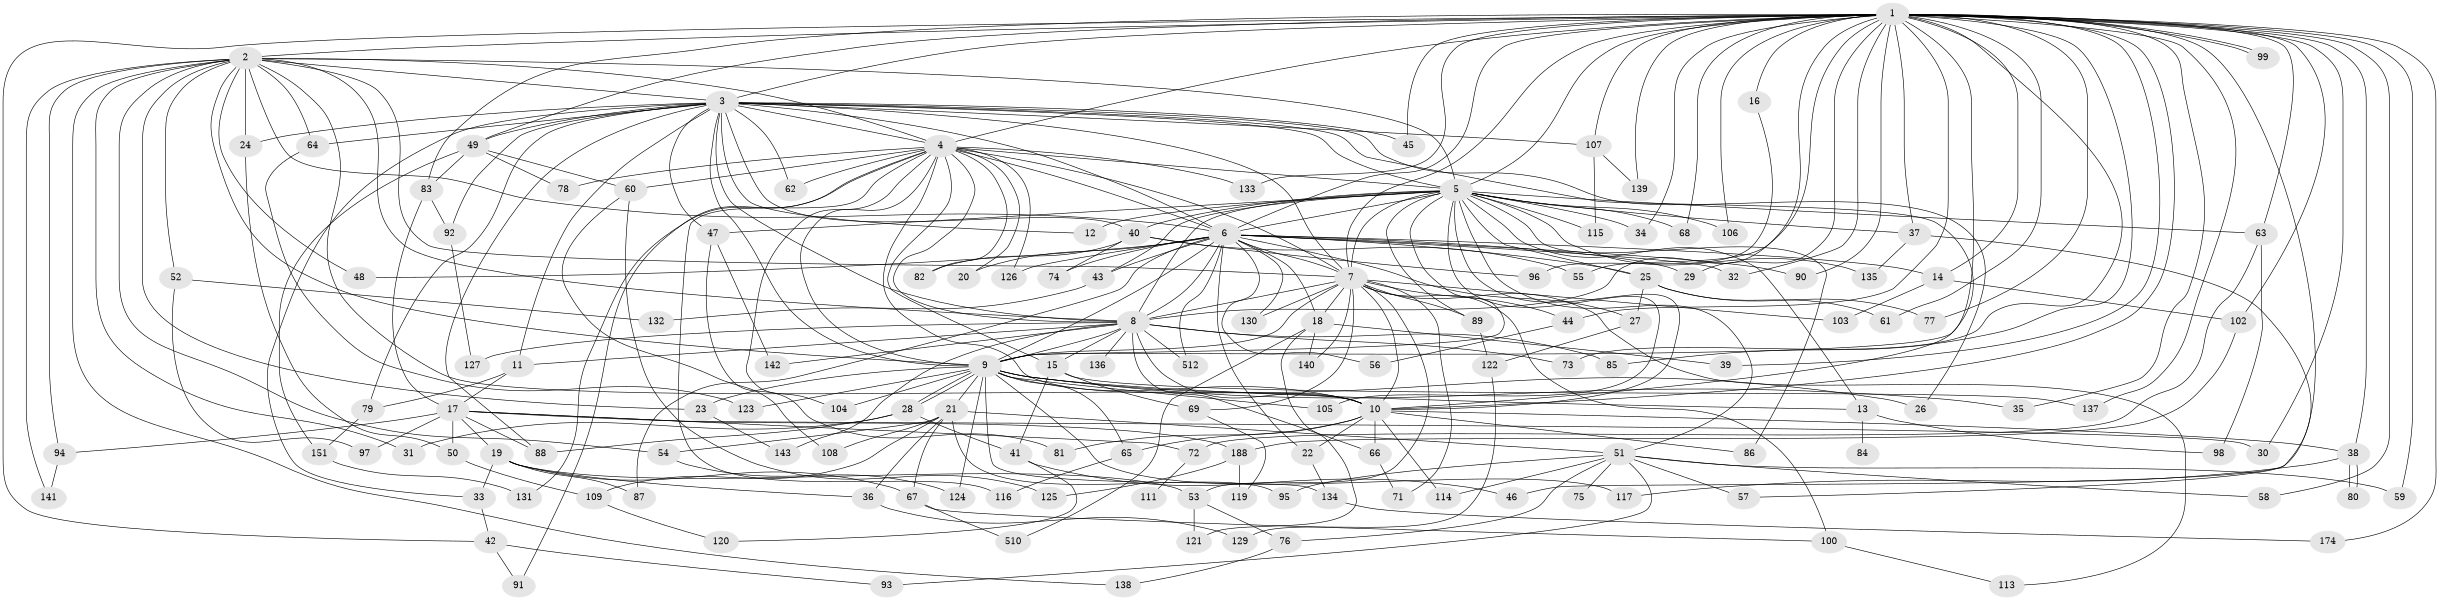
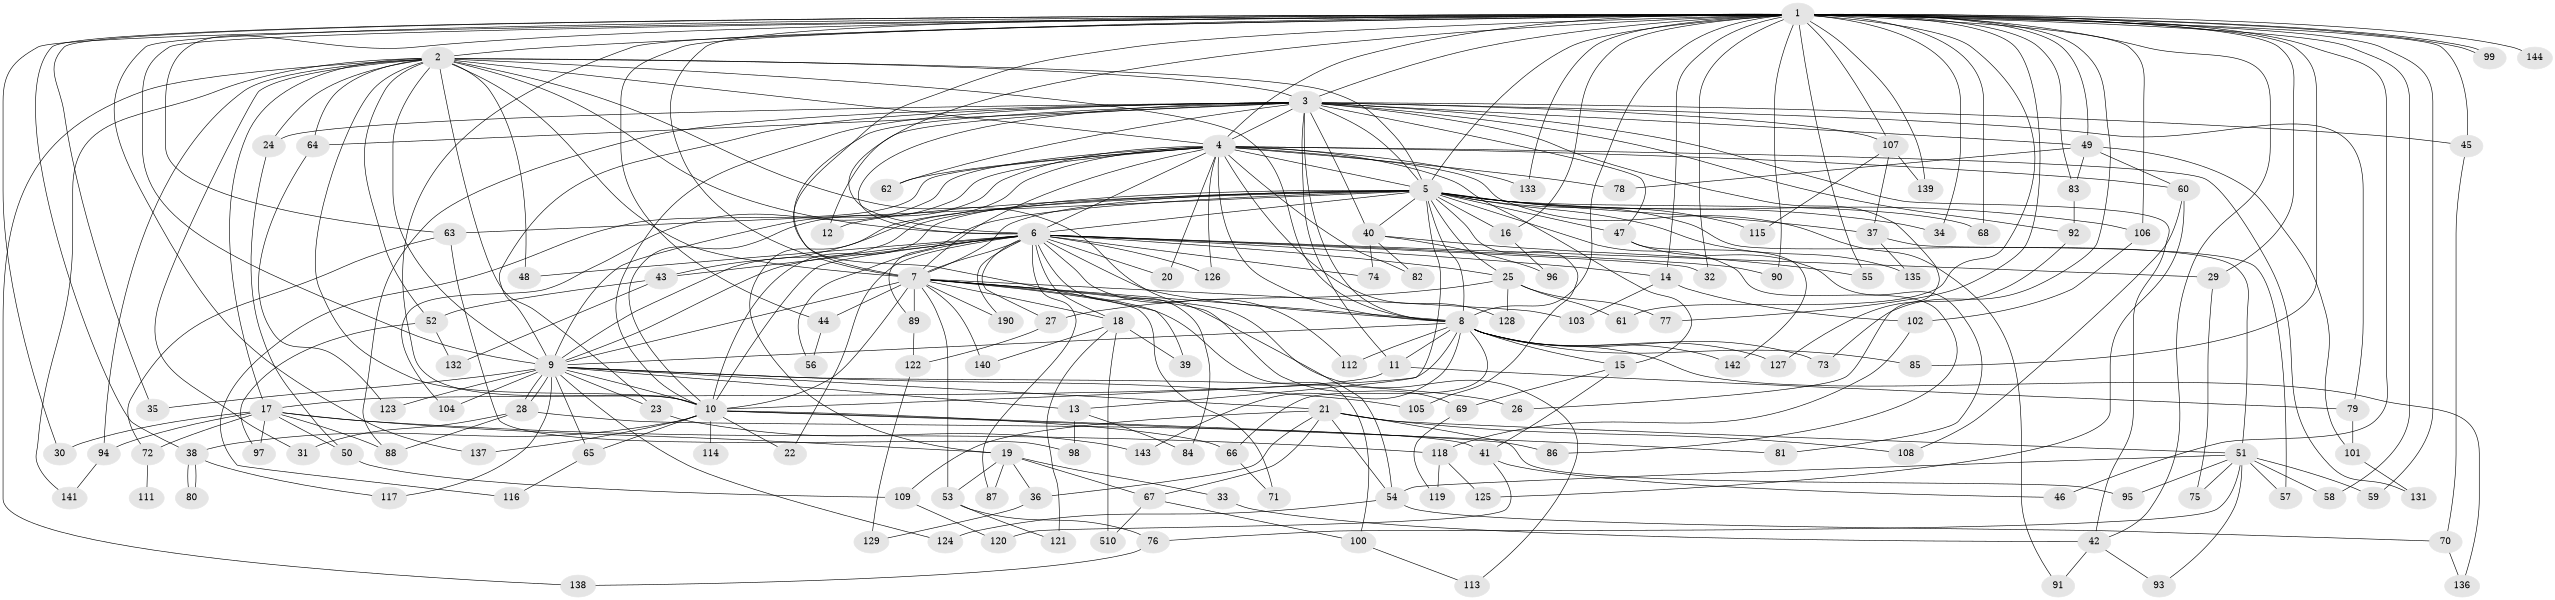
edge "1" -- "102": now "106" -- "102"
edge "1" -- "37": now "107" -- "37"
edge "3" -- "33": now "3" -- "42"
edge "5" -- "16": added
edge "6" -- "10": added
edge "4" -- "19": added
edge "43" -- "52": added
edge "83" -- "17": now "2" -- "17"
edge "6" -- "84": added
node "130": label "130" -> "190"
node "128": added
node "512": label "512" -> "112"
edge "29" -- "75": added
edge "15" -- "137": now "10" -- "137"
node "151": label "151" -> "101"
node "188": label "188" -> "118"
edge "51" -- "114": now "51" -- "54"
node "134": removed
node "174": label "174" -> "144"
node "70": added
